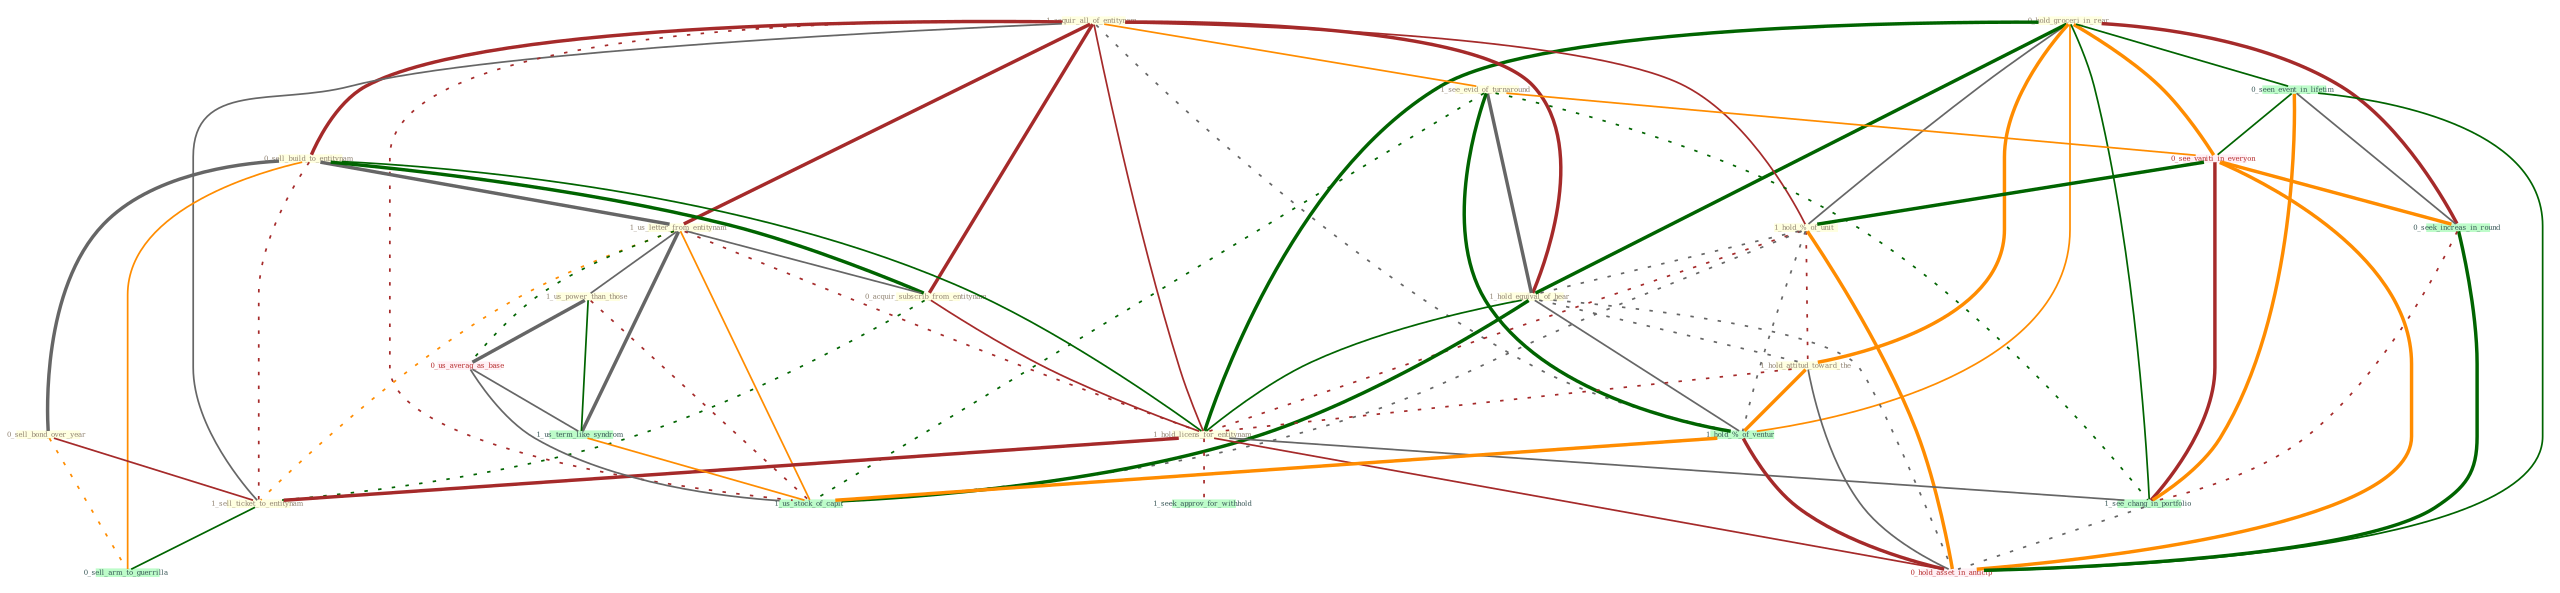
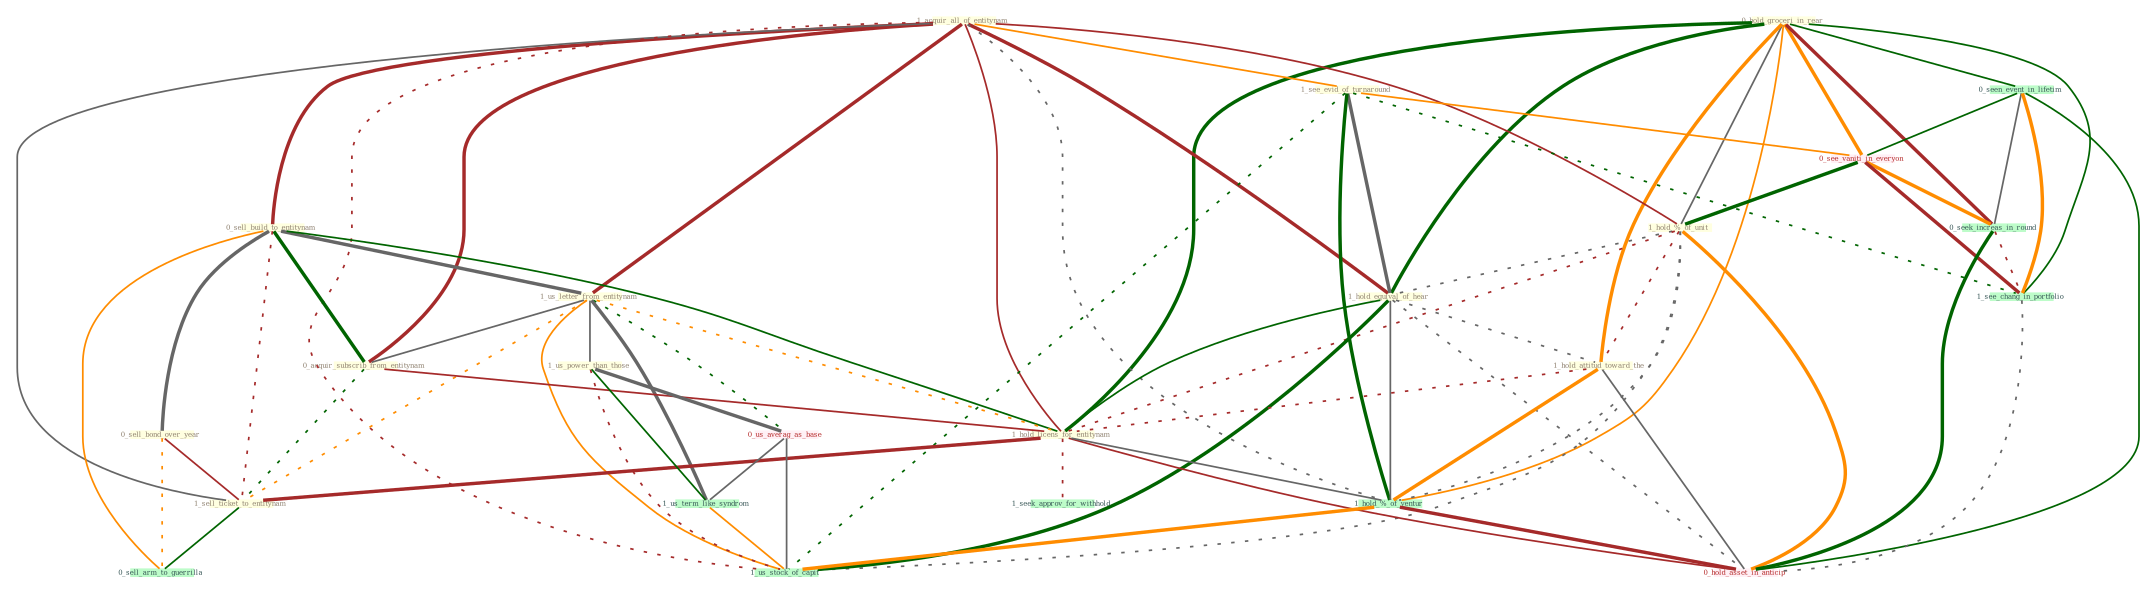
edge "1_us_letter_from_entitynam" -- "1_hold_licens_for_entitynam": color brown -> darkorange
edge "1_hold_licens_for_entitynam" -- "1_see_chang_in_portfolio": now "1_hold_licens_for_entitynam" -- "1_hold_%_of_ventur"
edge "0_see_vaniti_in_everyon" -- "0_hold_asset_in_anticip": removed
